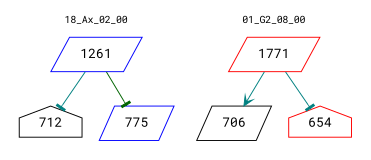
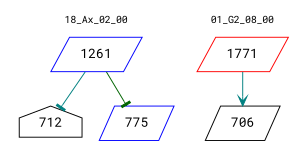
node "654": removed
